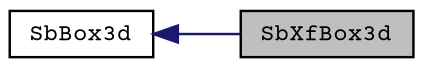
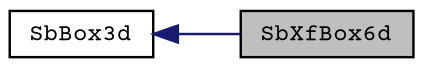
node "SbXfBox3d": label "SbXfBox3d" -> "SbXfBox6d"
